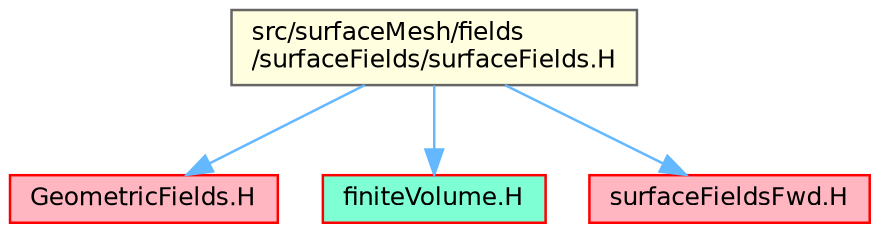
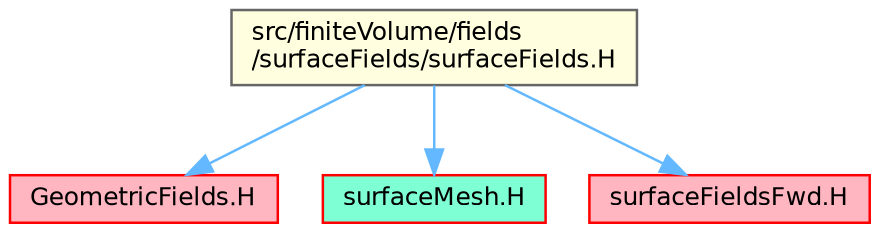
node "src/surfaceMesh/fields /surfaceFields/surfaceFields.H": label "src/surfaceMesh/fields /surfaceFields/surfaceFields.H" -> "src/finiteVolume/fields /surfaceFields/surfaceFields.H"
node "finiteVolume.H": label "finiteVolume.H" -> "surfaceMesh.H"
